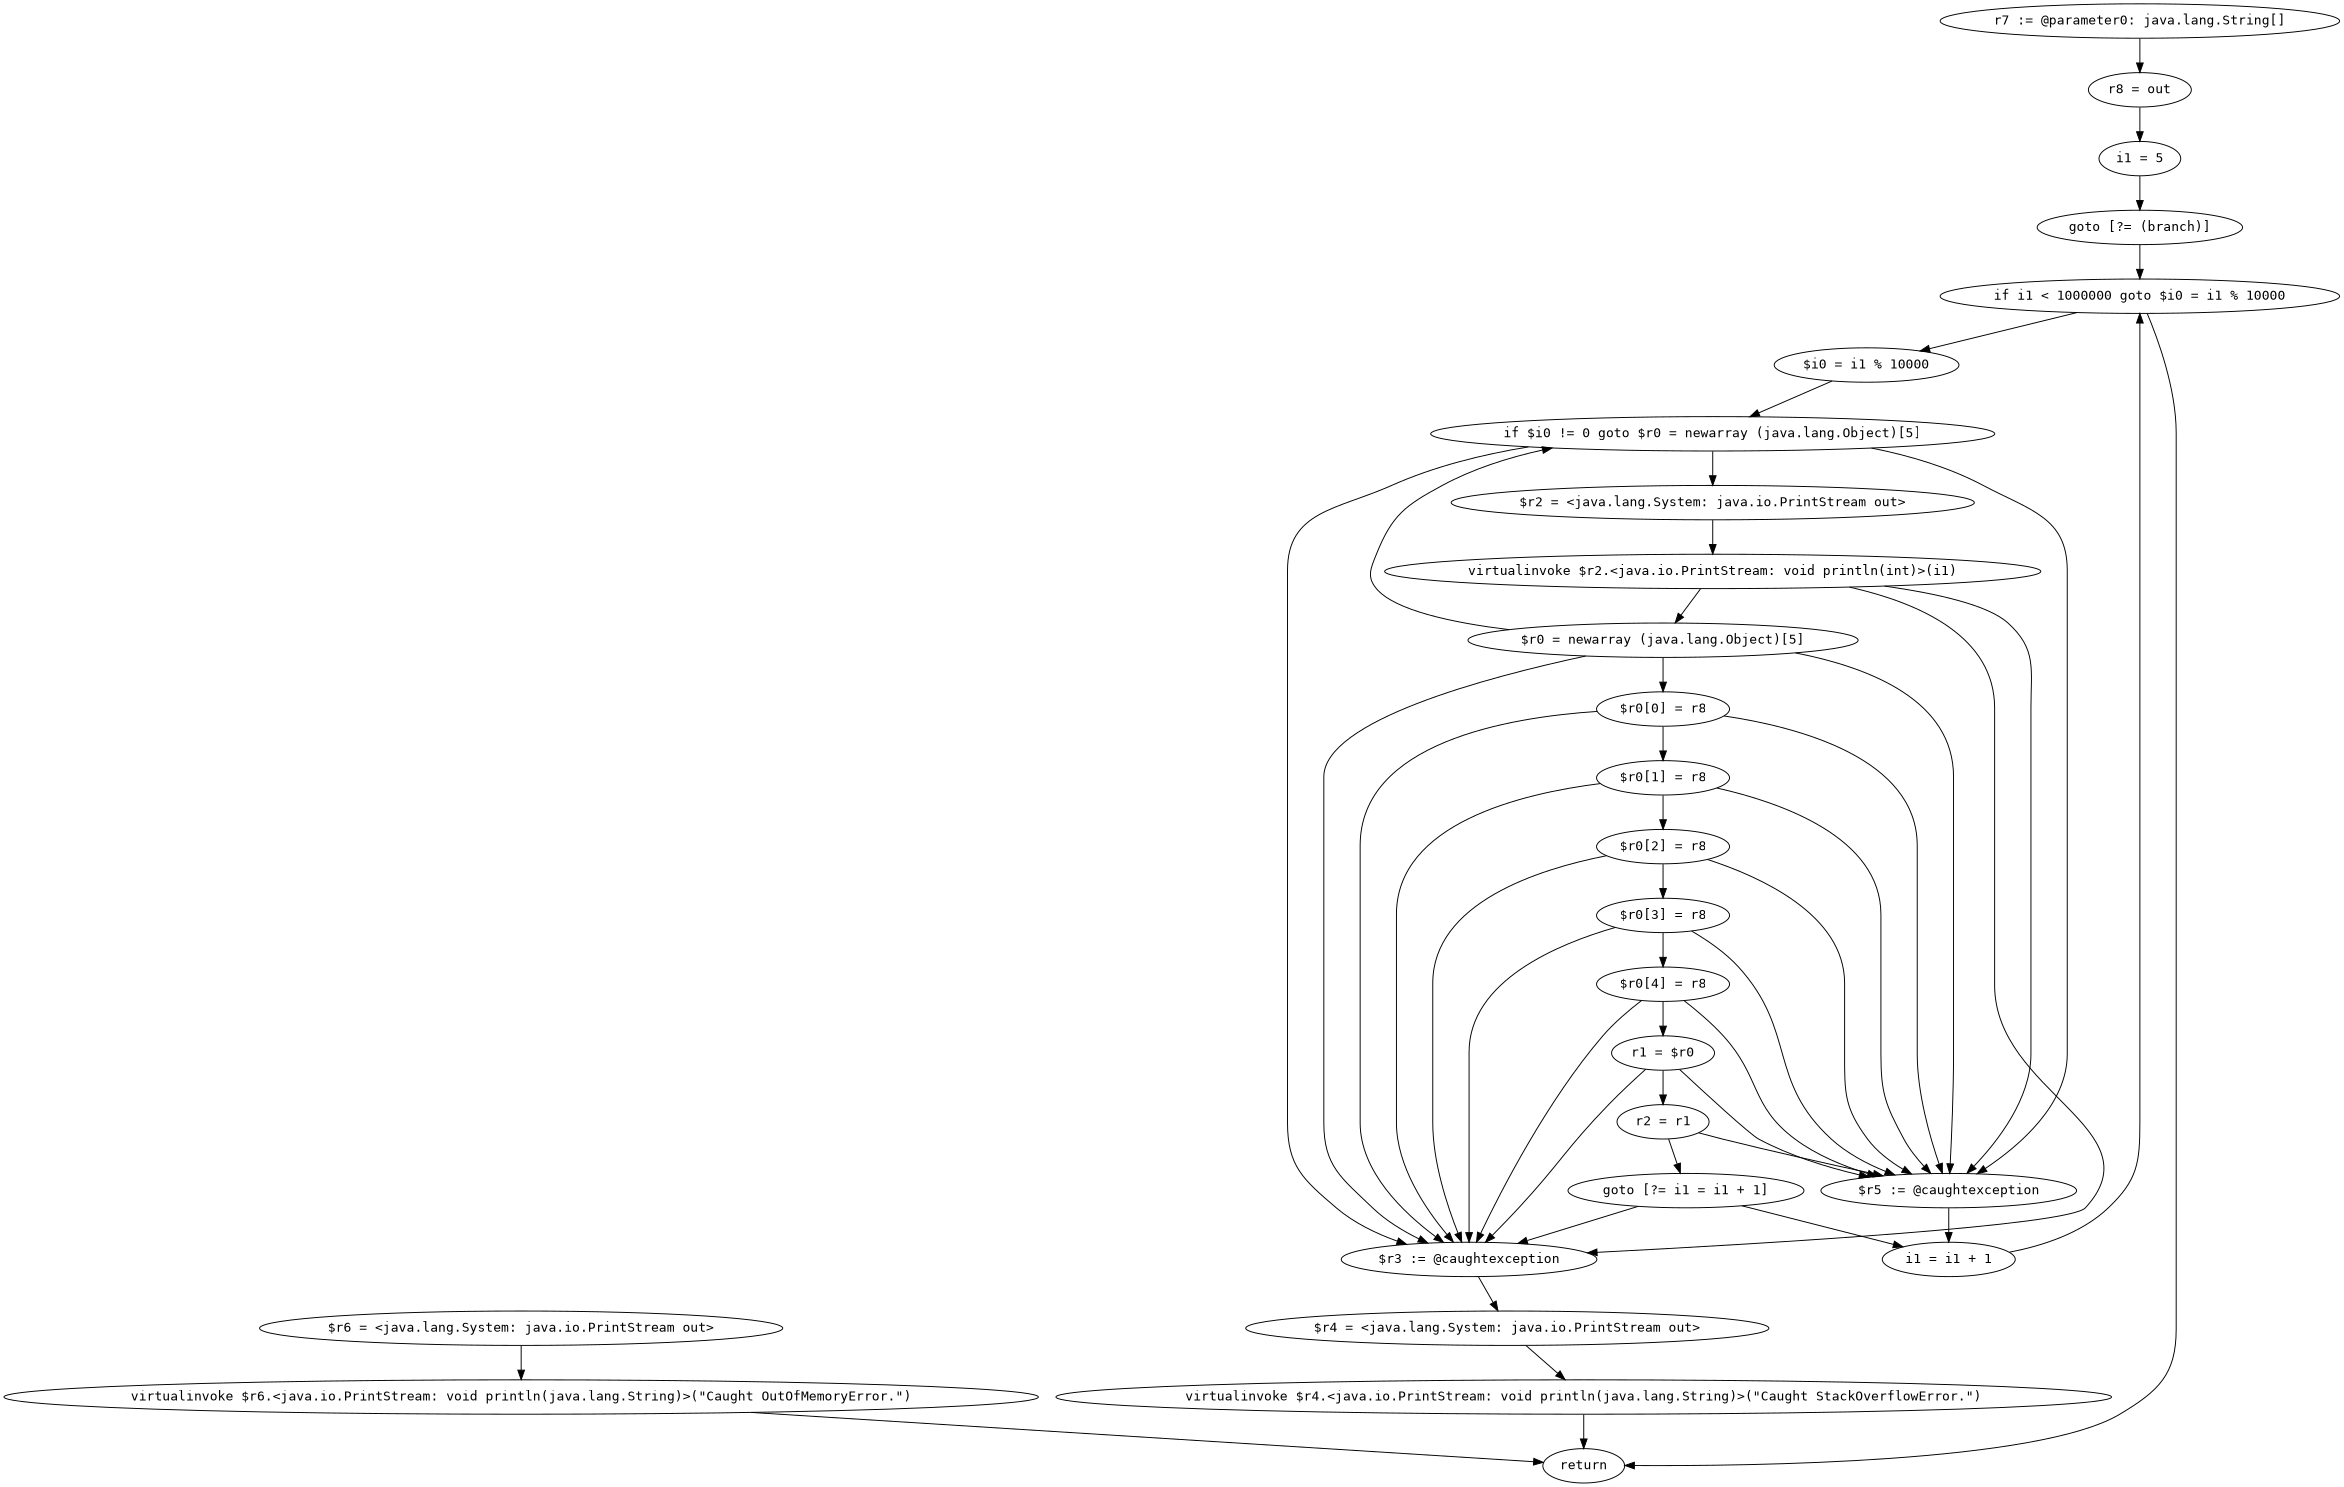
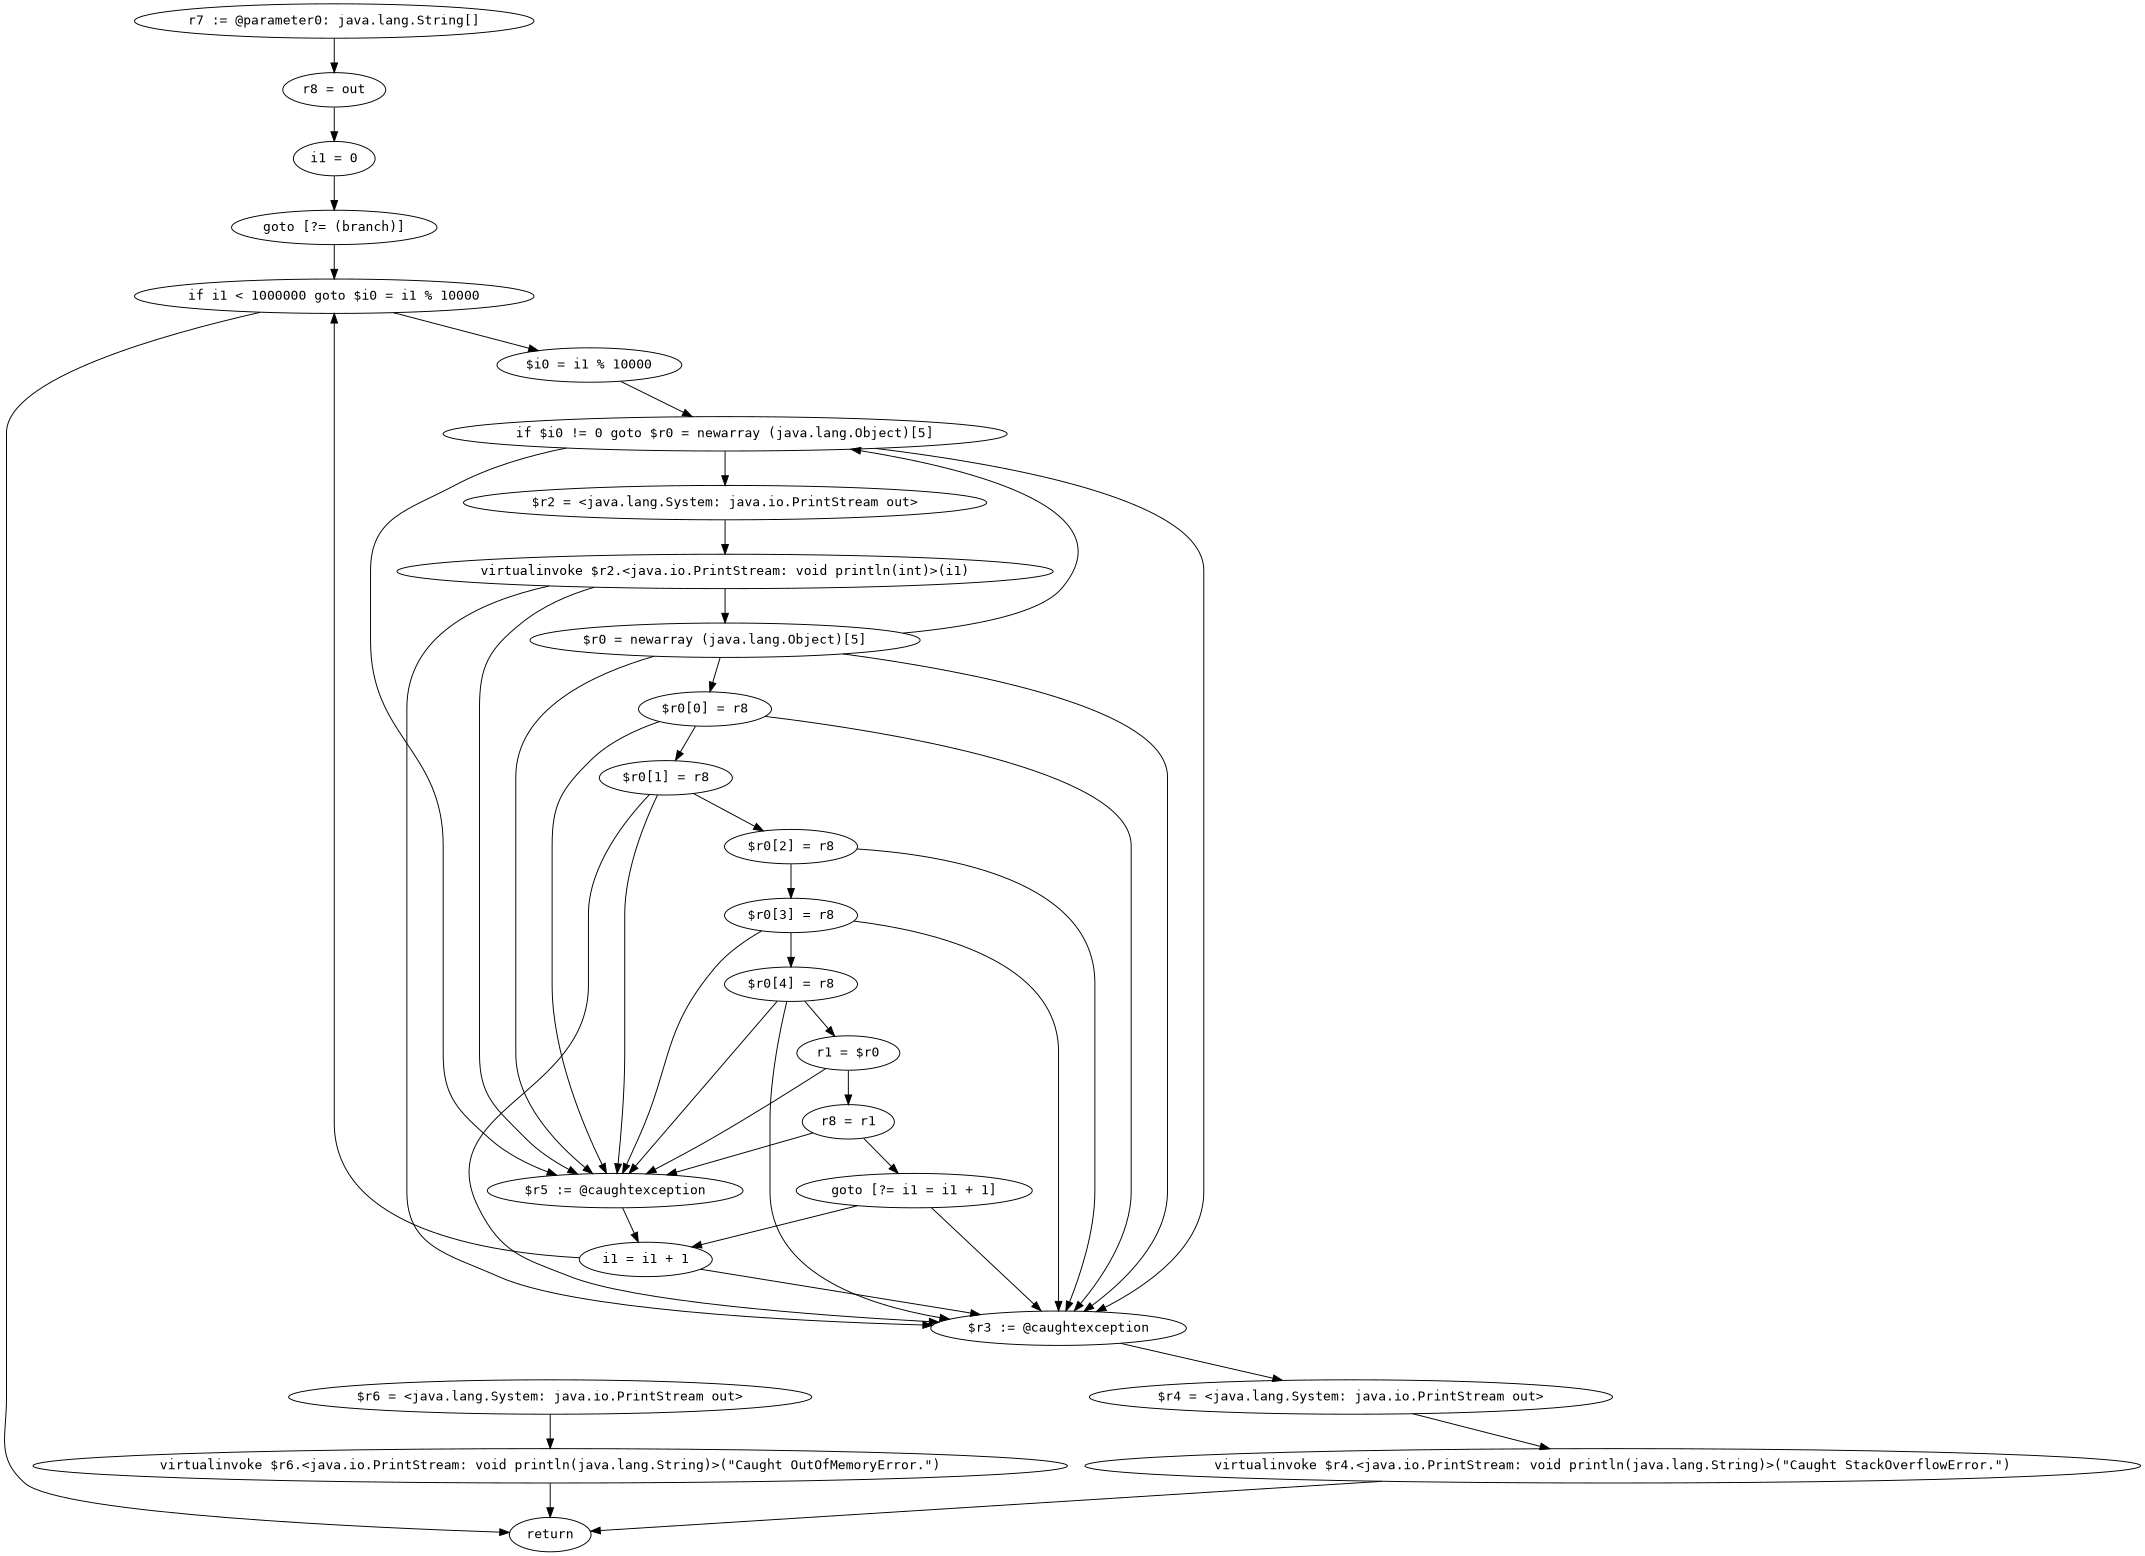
node "i1 = 5": label "i1 = 5" -> "i1 = 0"
edge "$r0[2] = r8" -> "$r5 := @caughtexception": removed
node "r2 = r1": label "r2 = r1" -> "r8 = r1"
edge "r1 = $r0" -> "$r3 := @caughtexception": now "i1 = i1 + 1" -> "$r3 := @caughtexception"
